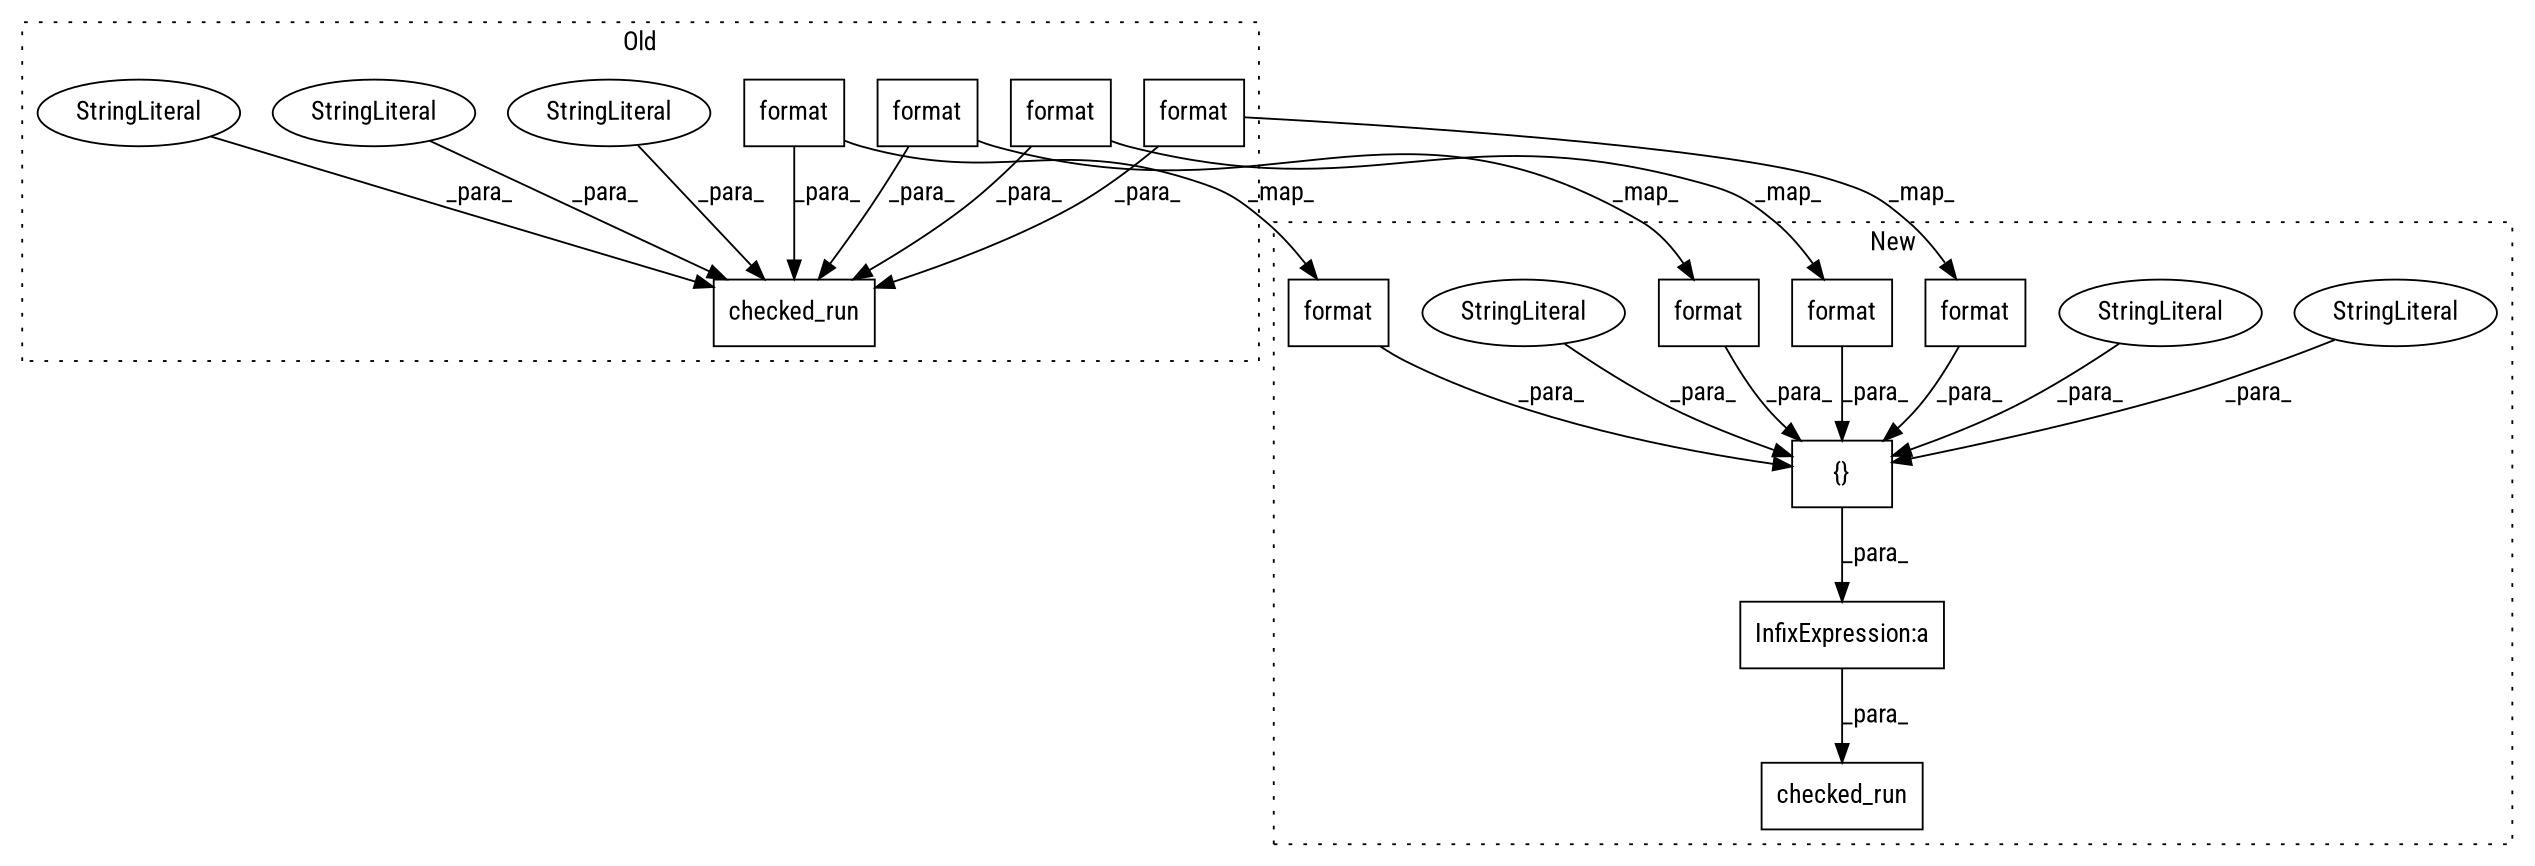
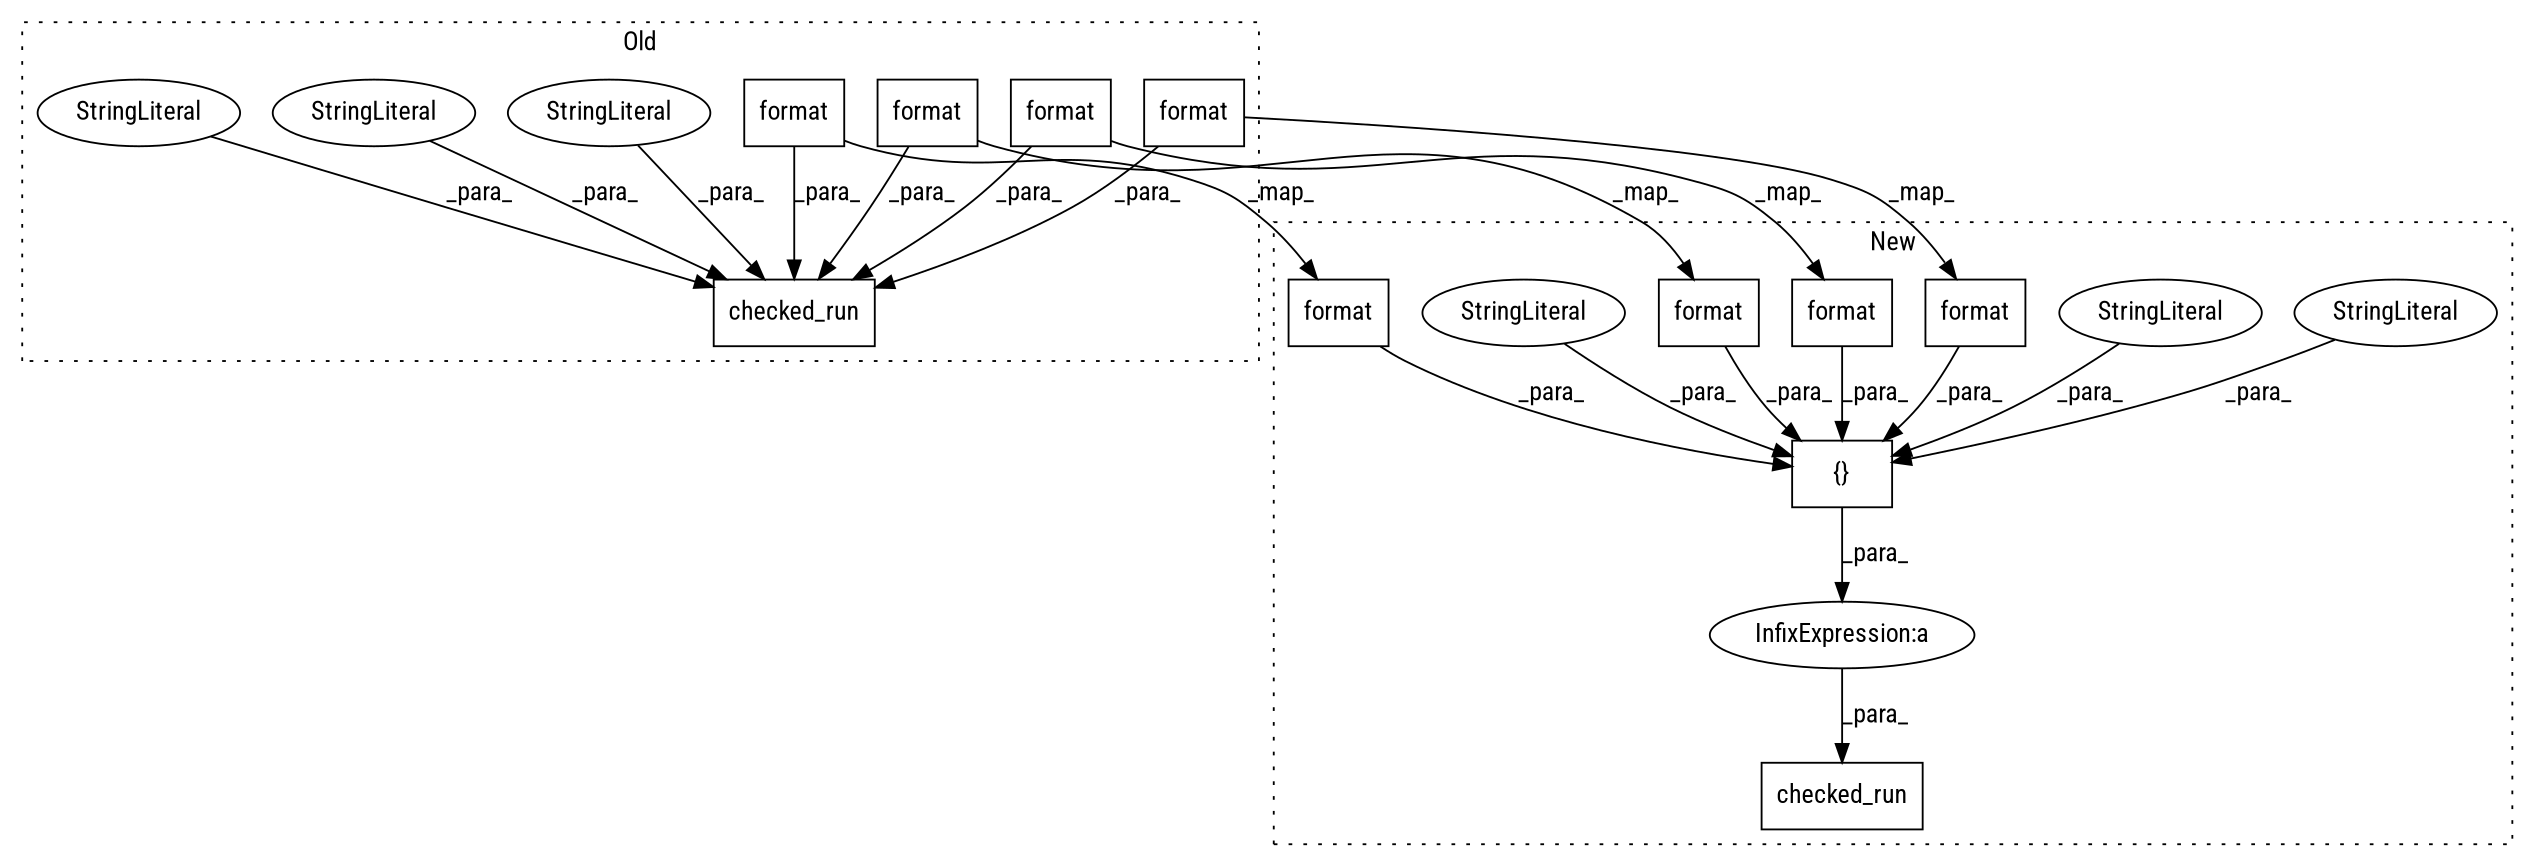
node "InfixExpression:a": shape box -> ellipse
